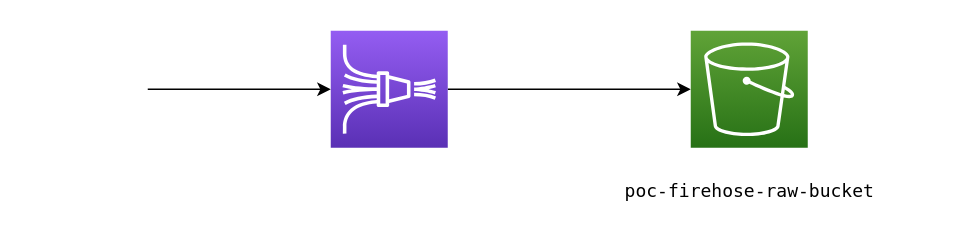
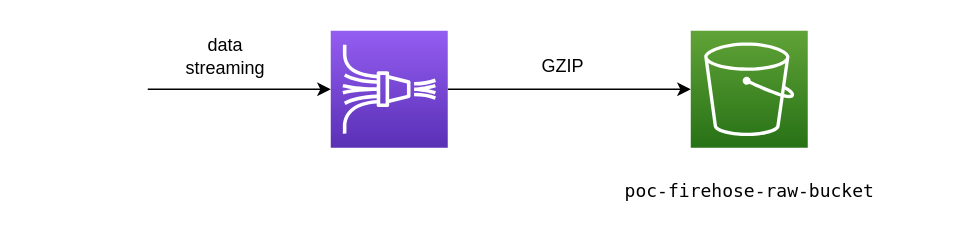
node "data streaming": added
node "GZIP": added
